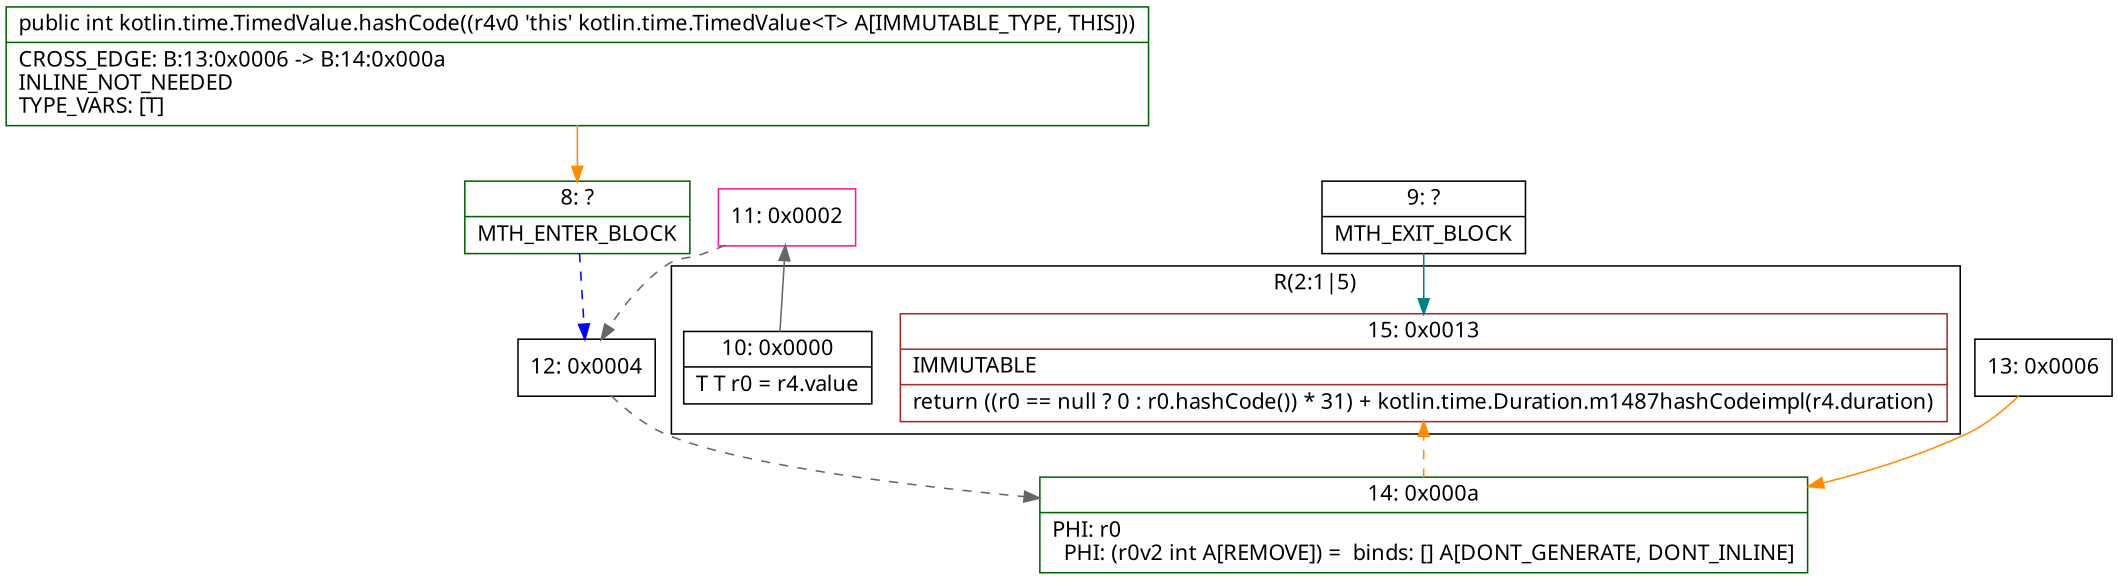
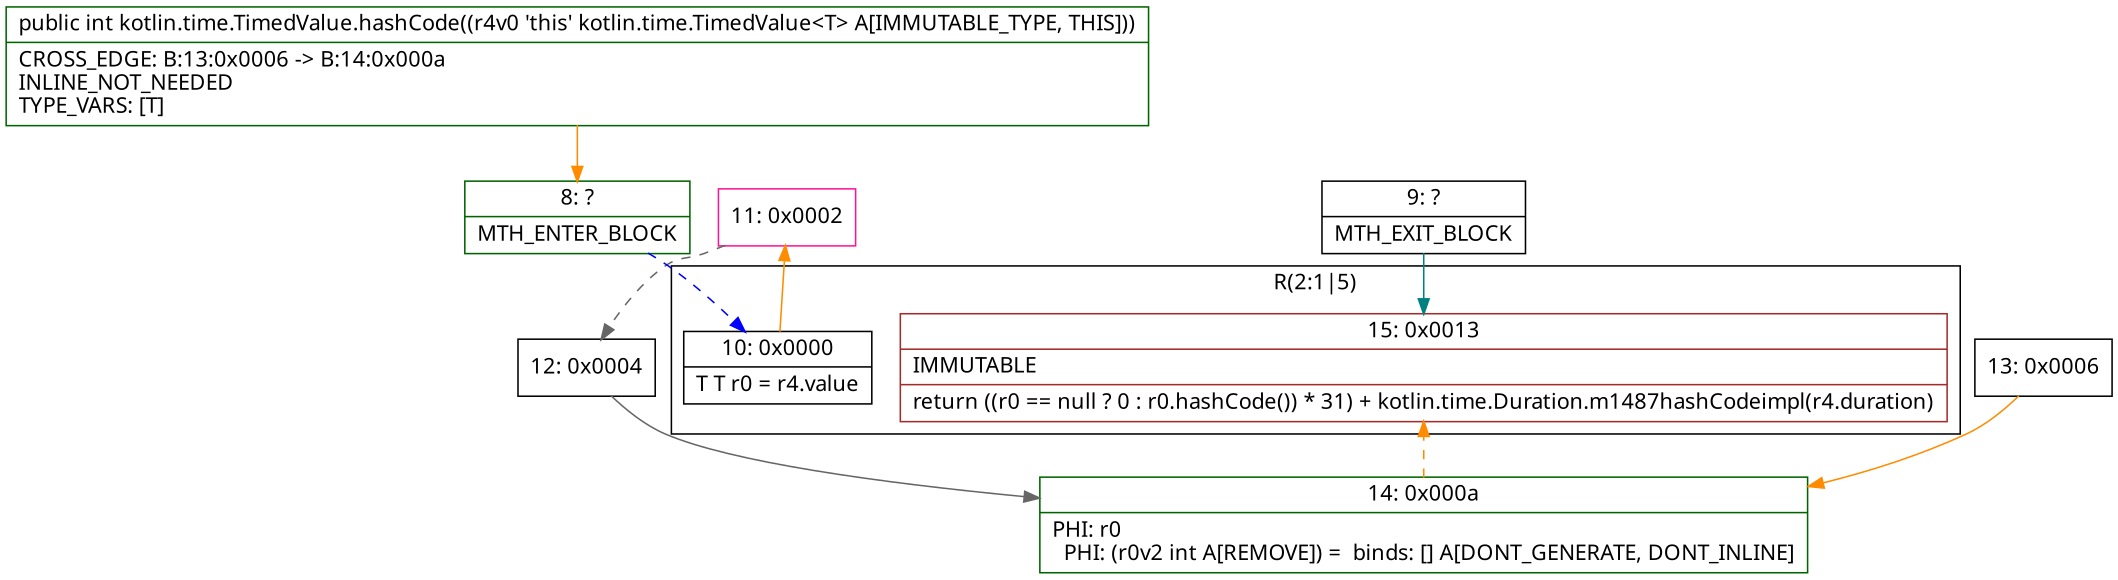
edge "8: ?" -> "12: 0x0004": now "8: ?" -> "10: 0x0000"
edge "10: 0x0000" -> "11: 0x0002": color gray40 -> darkorange
edge "12: 0x0004" -> "14: 0x000a": style dashed -> solid
